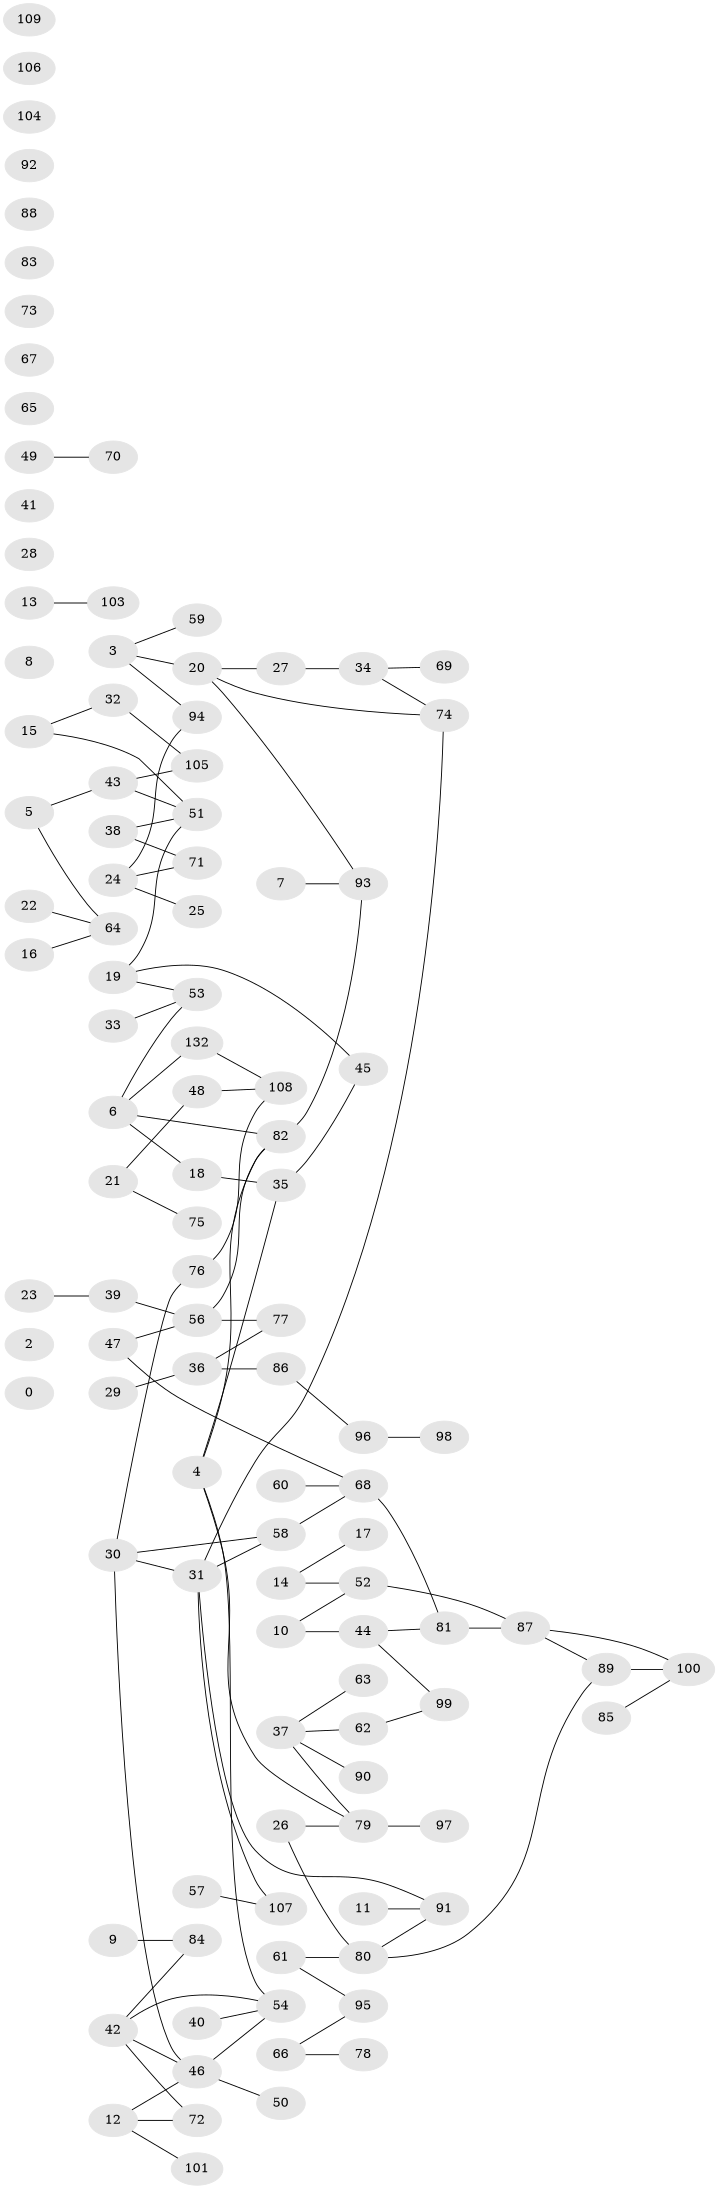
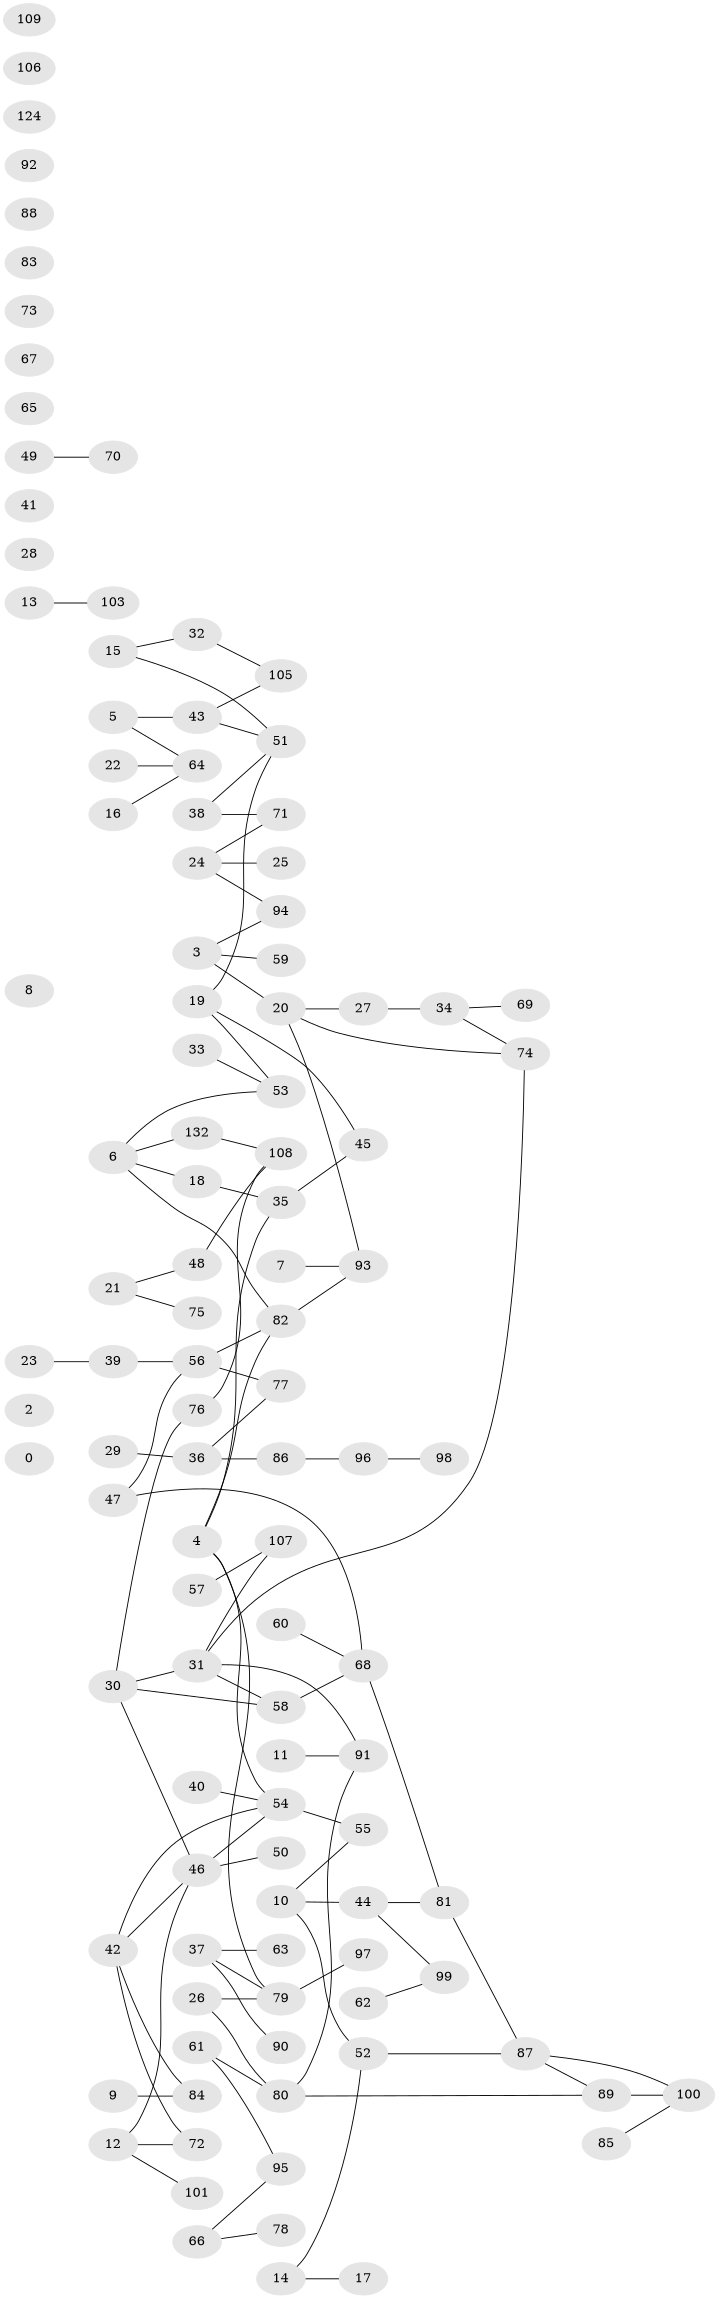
node "104": label "104" -> "124"
edge "62" -- "37": removed
node "55": added
